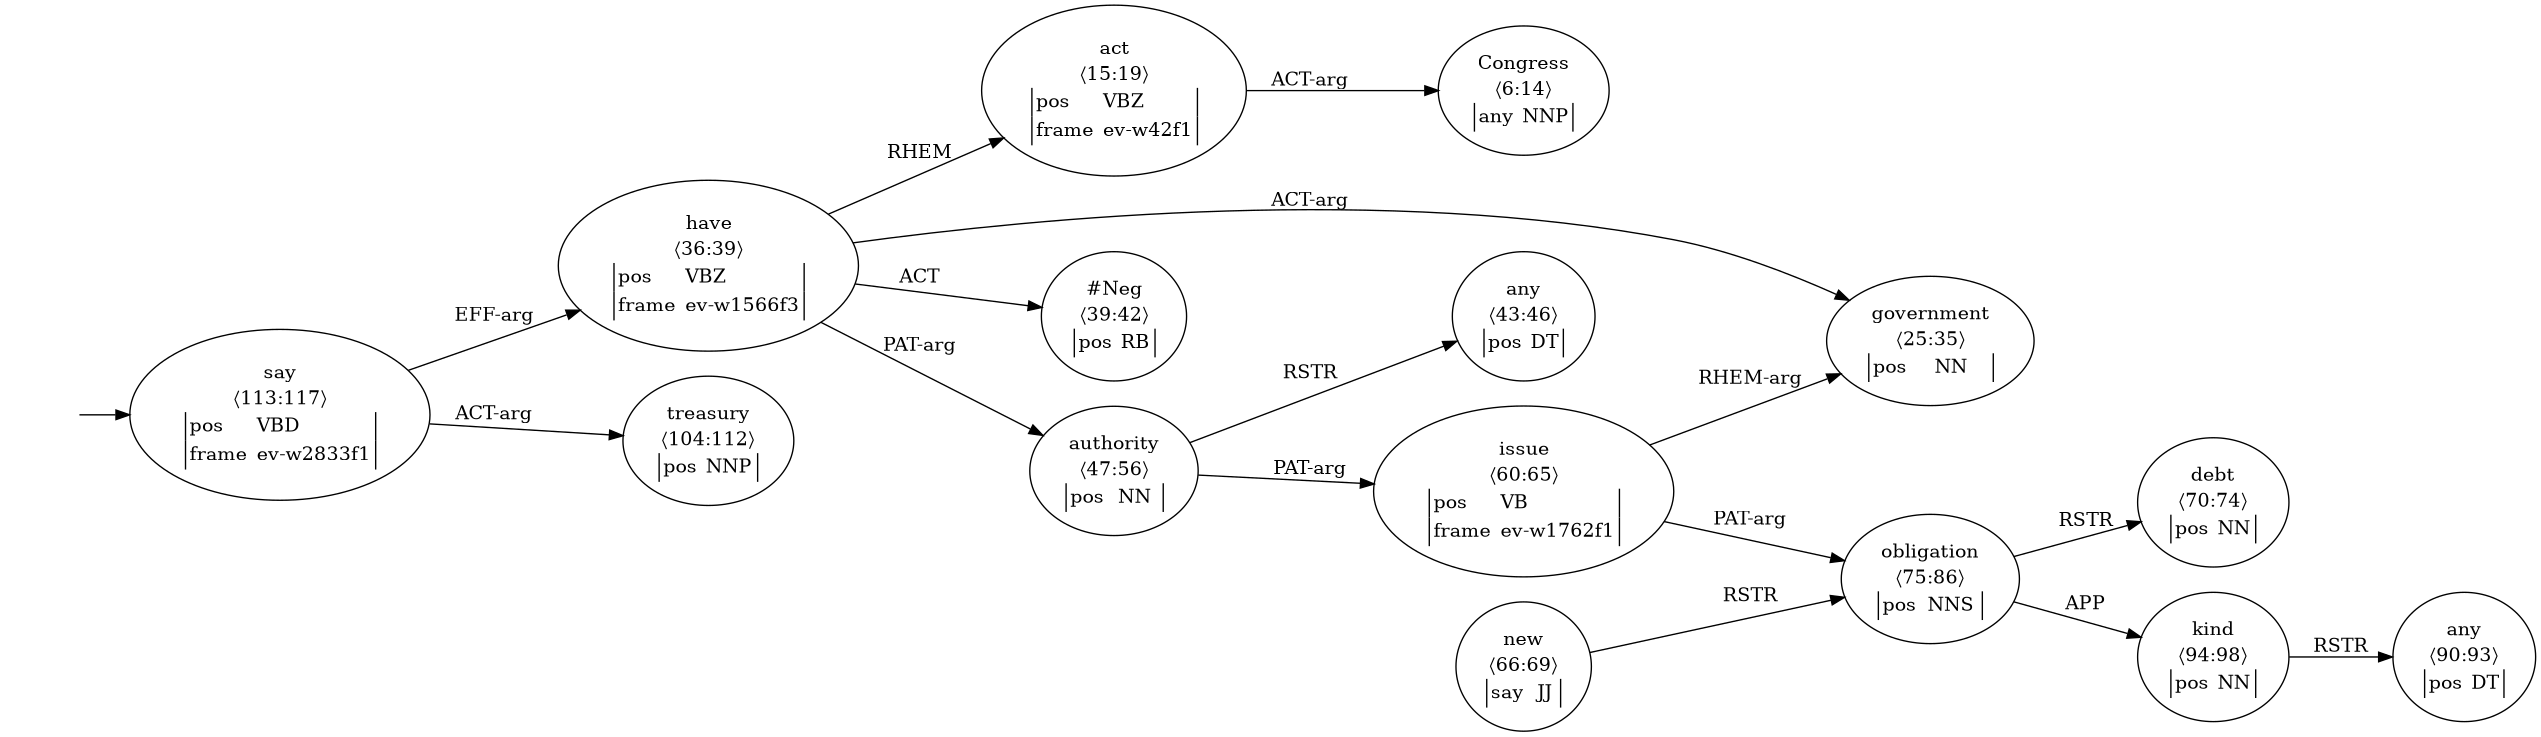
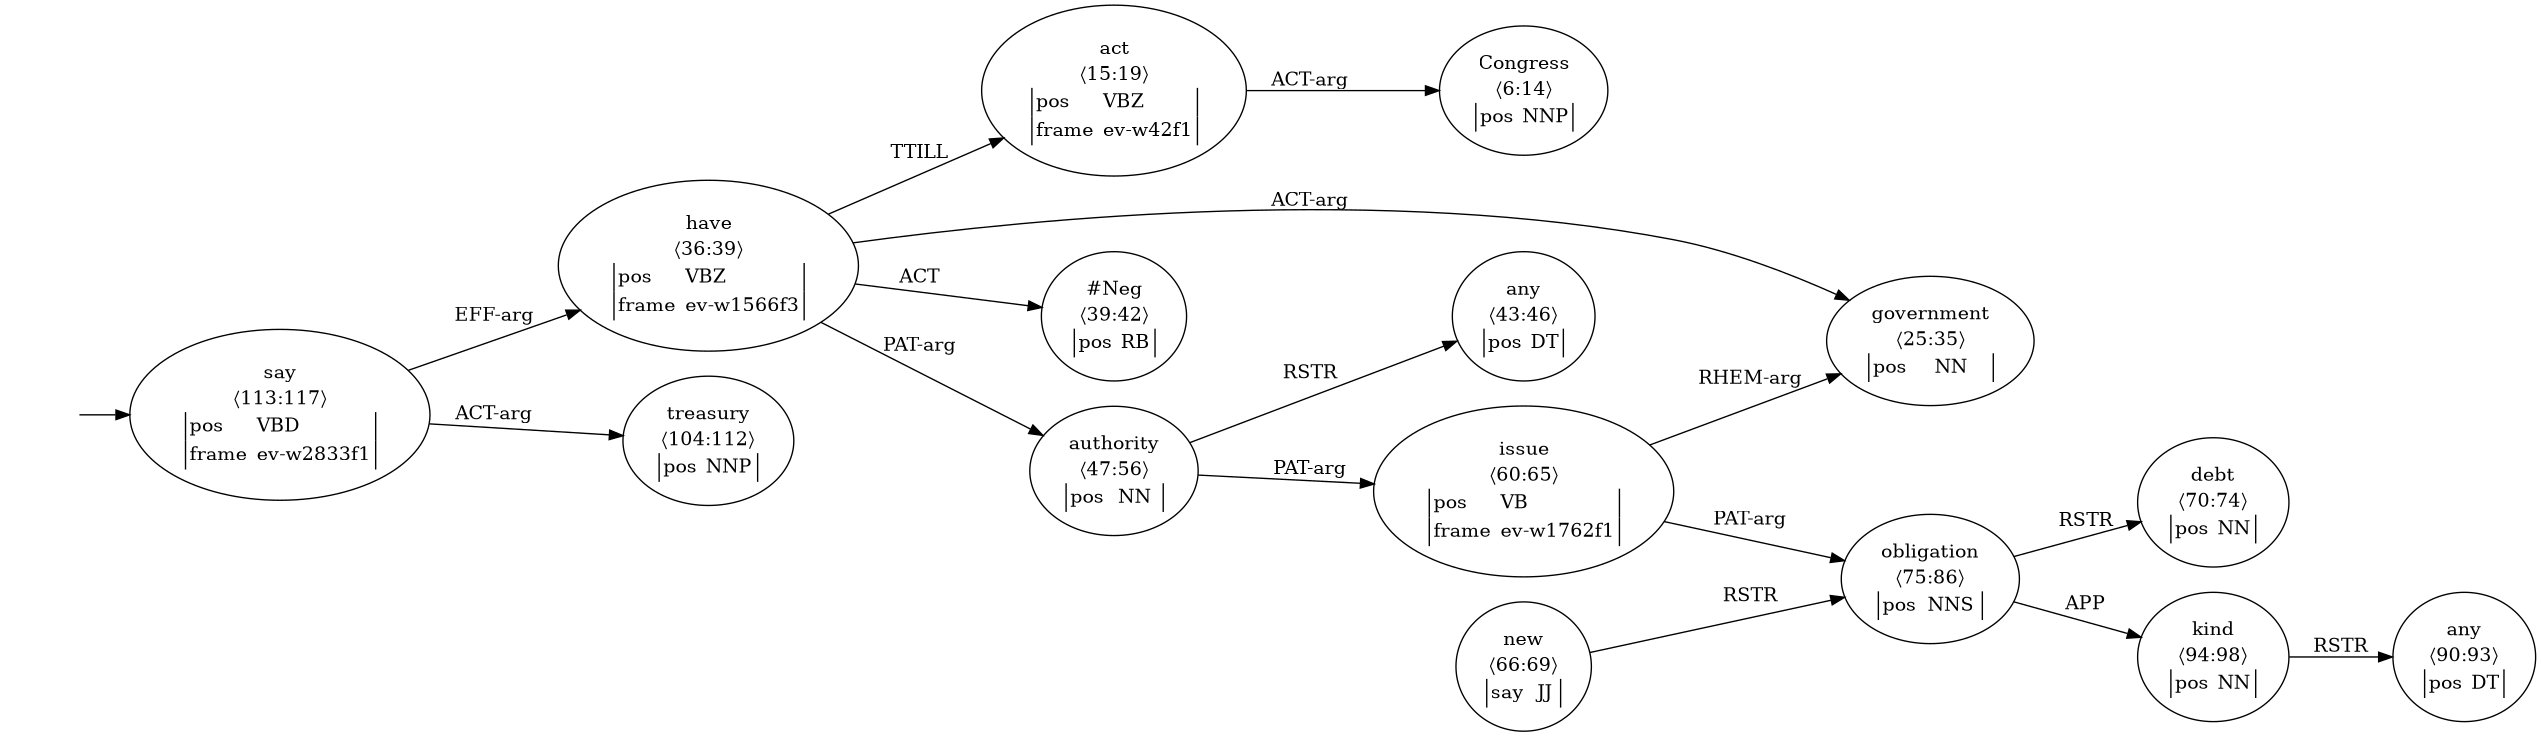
node "Congress": text "any" -> "pos"
edge "have" -> "act": label "RHEM" -> "TTILL"
